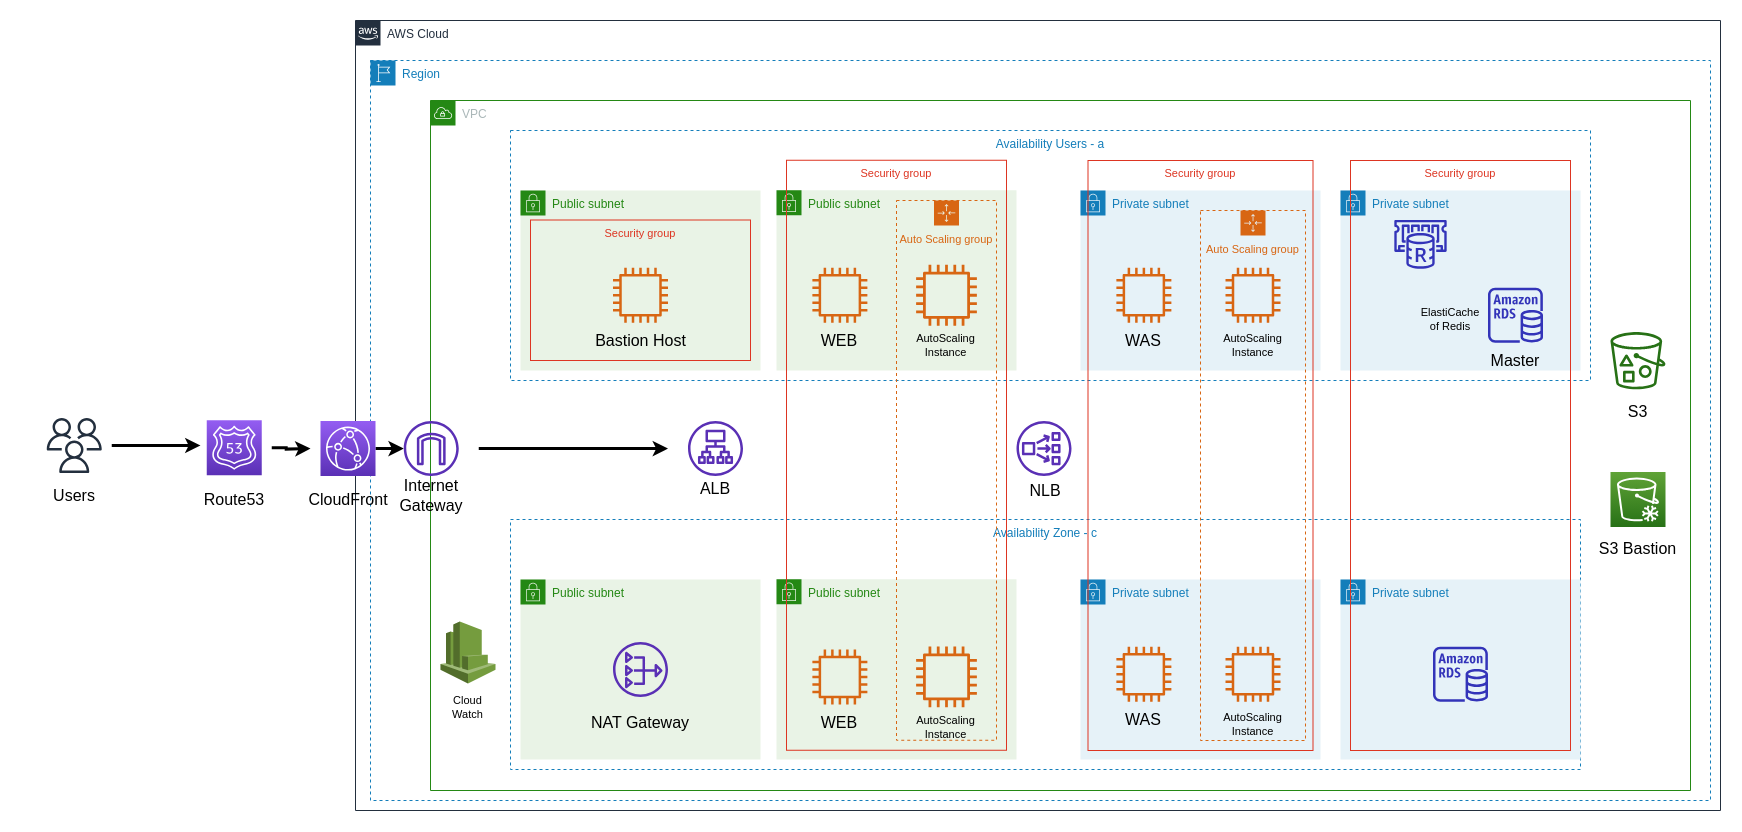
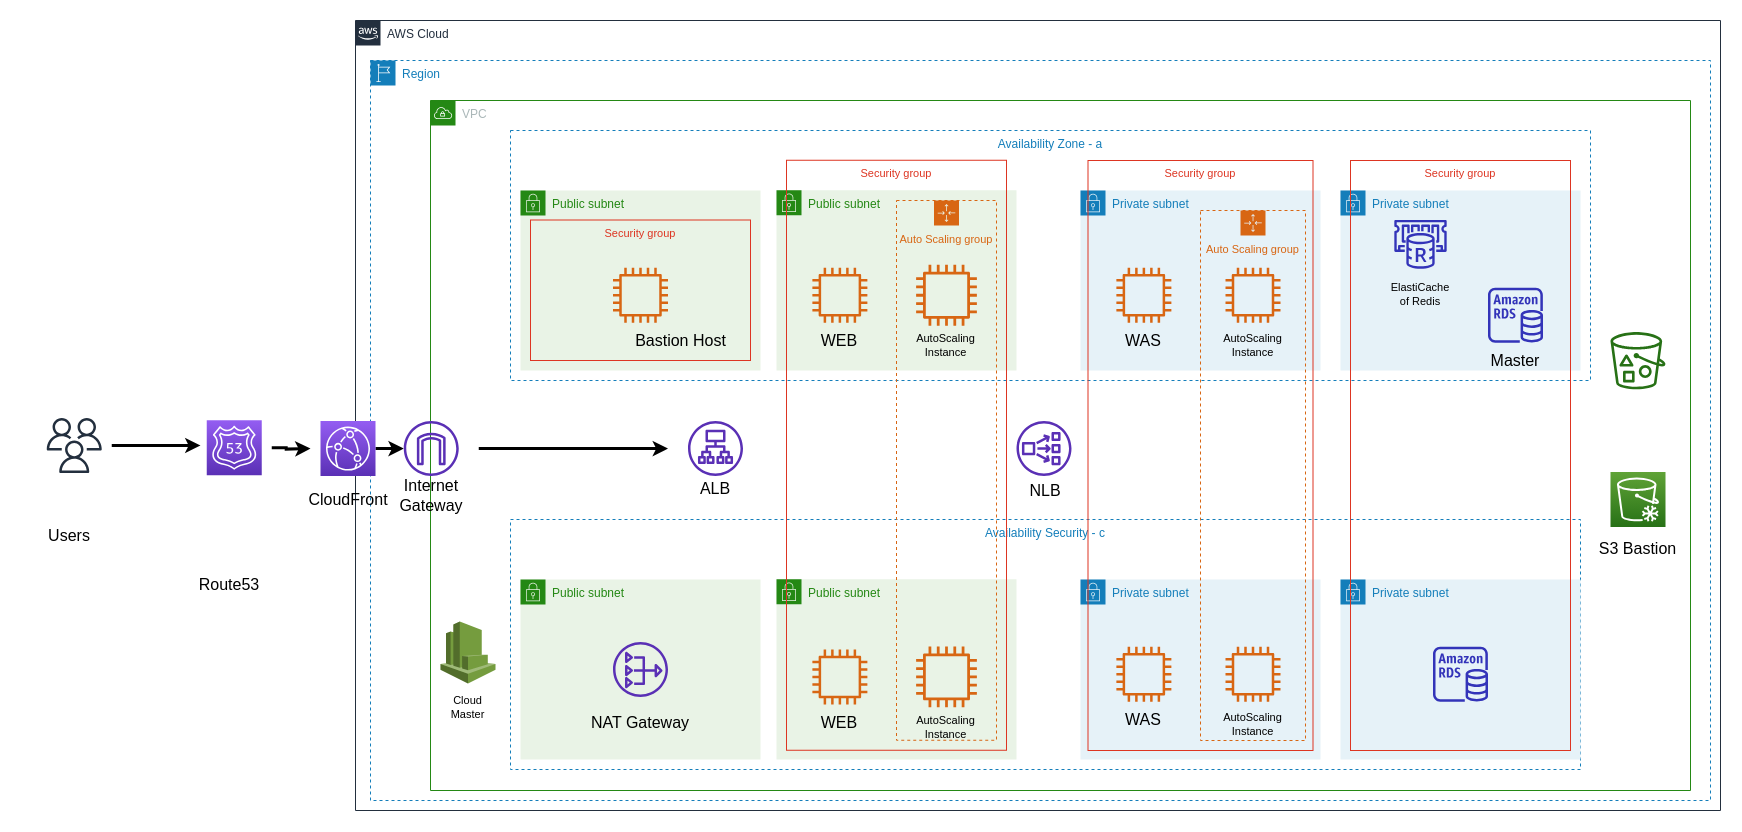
node "Availability Users - a": label "Availability Users - a" -> "Availability Zone - a"
node "ElastiCache of Redis": moved (1451, 319) -> (1421, 294)
node "Bastion Host": moved (641, 341) -> (681, 341)
node "S3": removed
node "Users": moved (74, 496) -> (69, 536)
node "Route53": moved (234, 500) -> (229, 585)
node "Availability Zone - c": label "Availability Zone - c" -> "Availability Security - c"
node "CloudWatch": label "CloudWatch" -> "CloudMaster"
